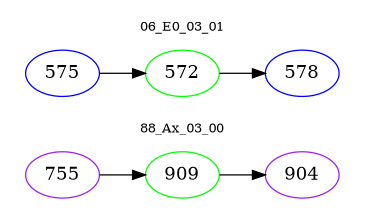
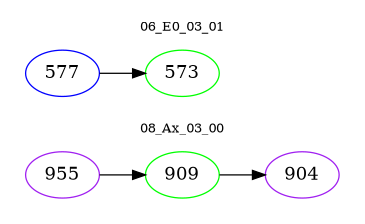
node "575": label "575" -> "577"
node "572": label "572" -> "573"
node "578": removed
cluster "88_Ax_03_00": label "88_Ax_03_00" -> "08_Ax_03_00"
node "755": label "755" -> "955"
